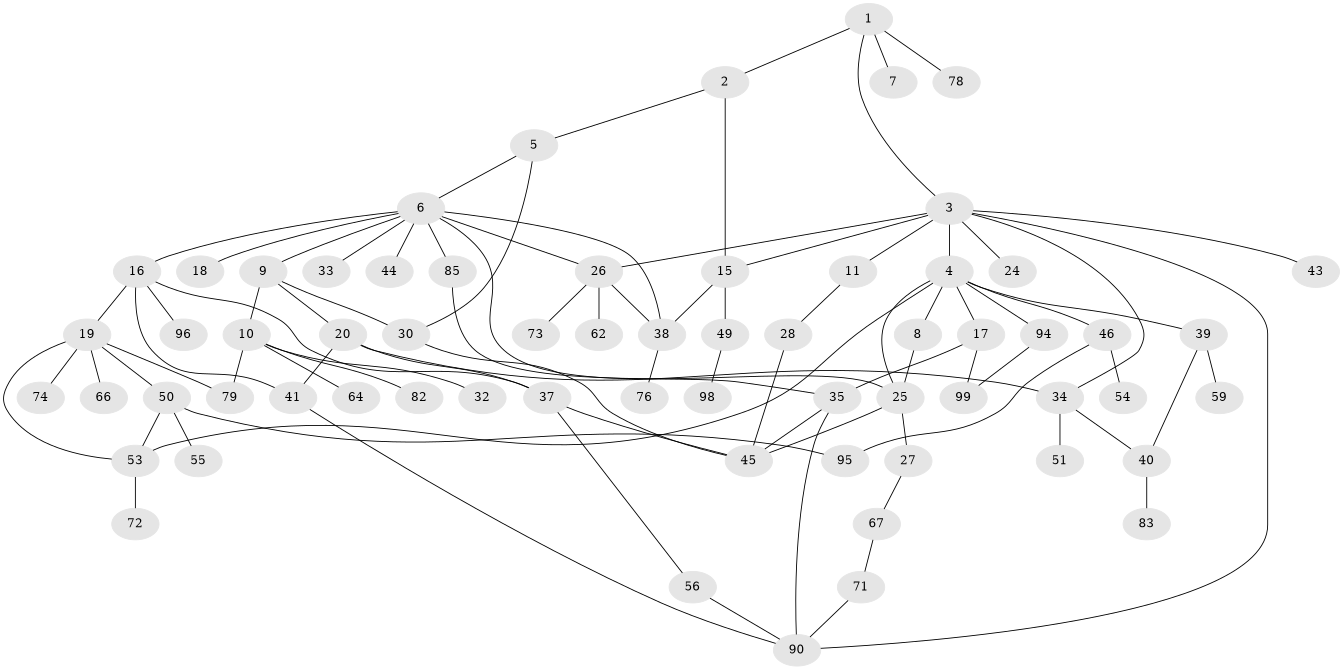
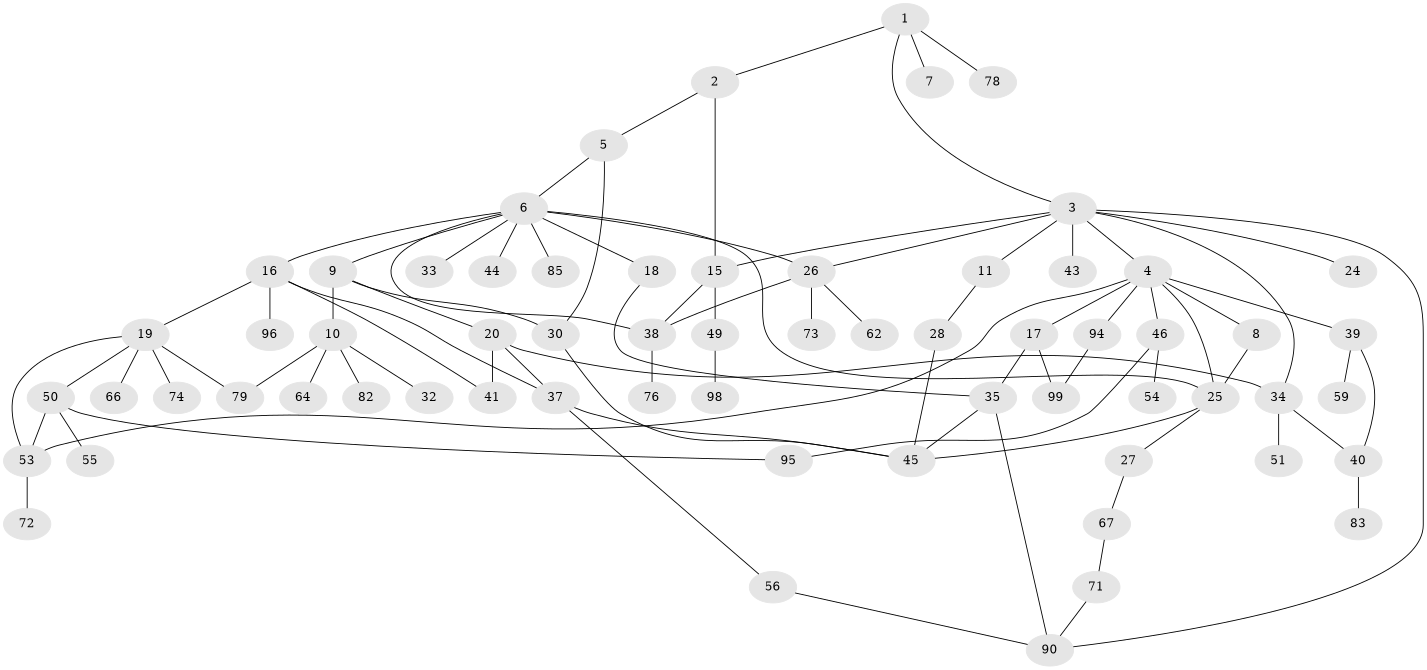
edge "85" -- "35": now "18" -- "35"
edge "41" -- "90": removed
